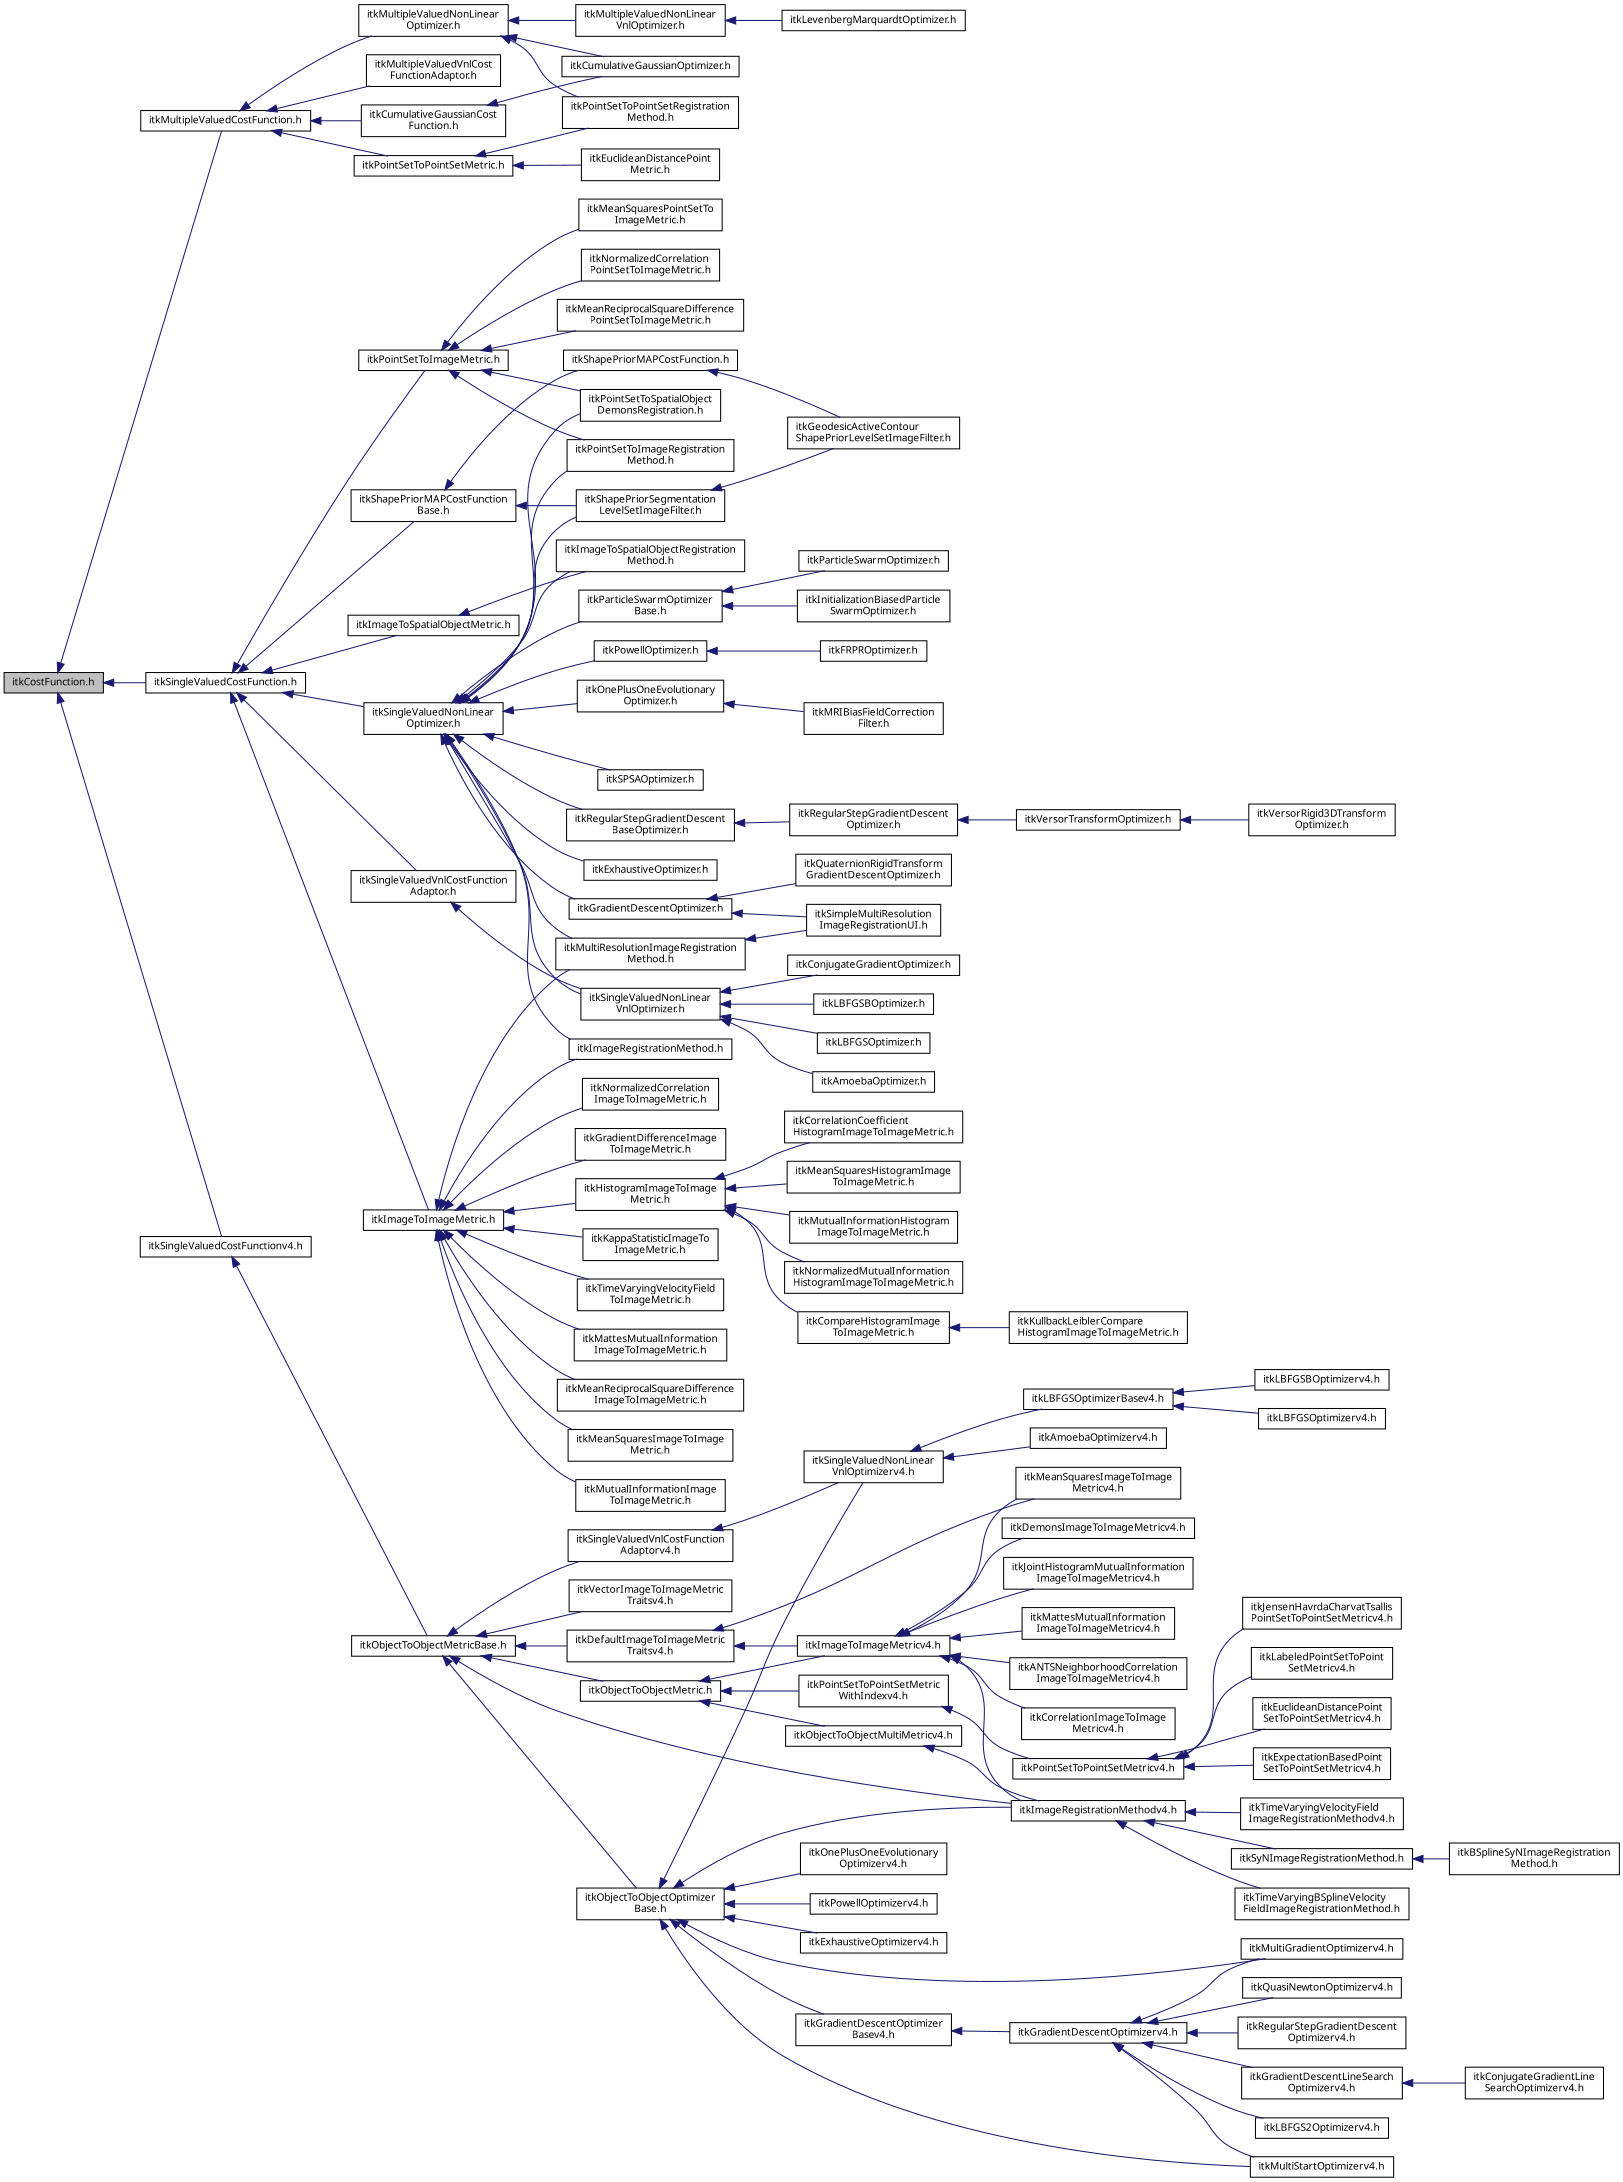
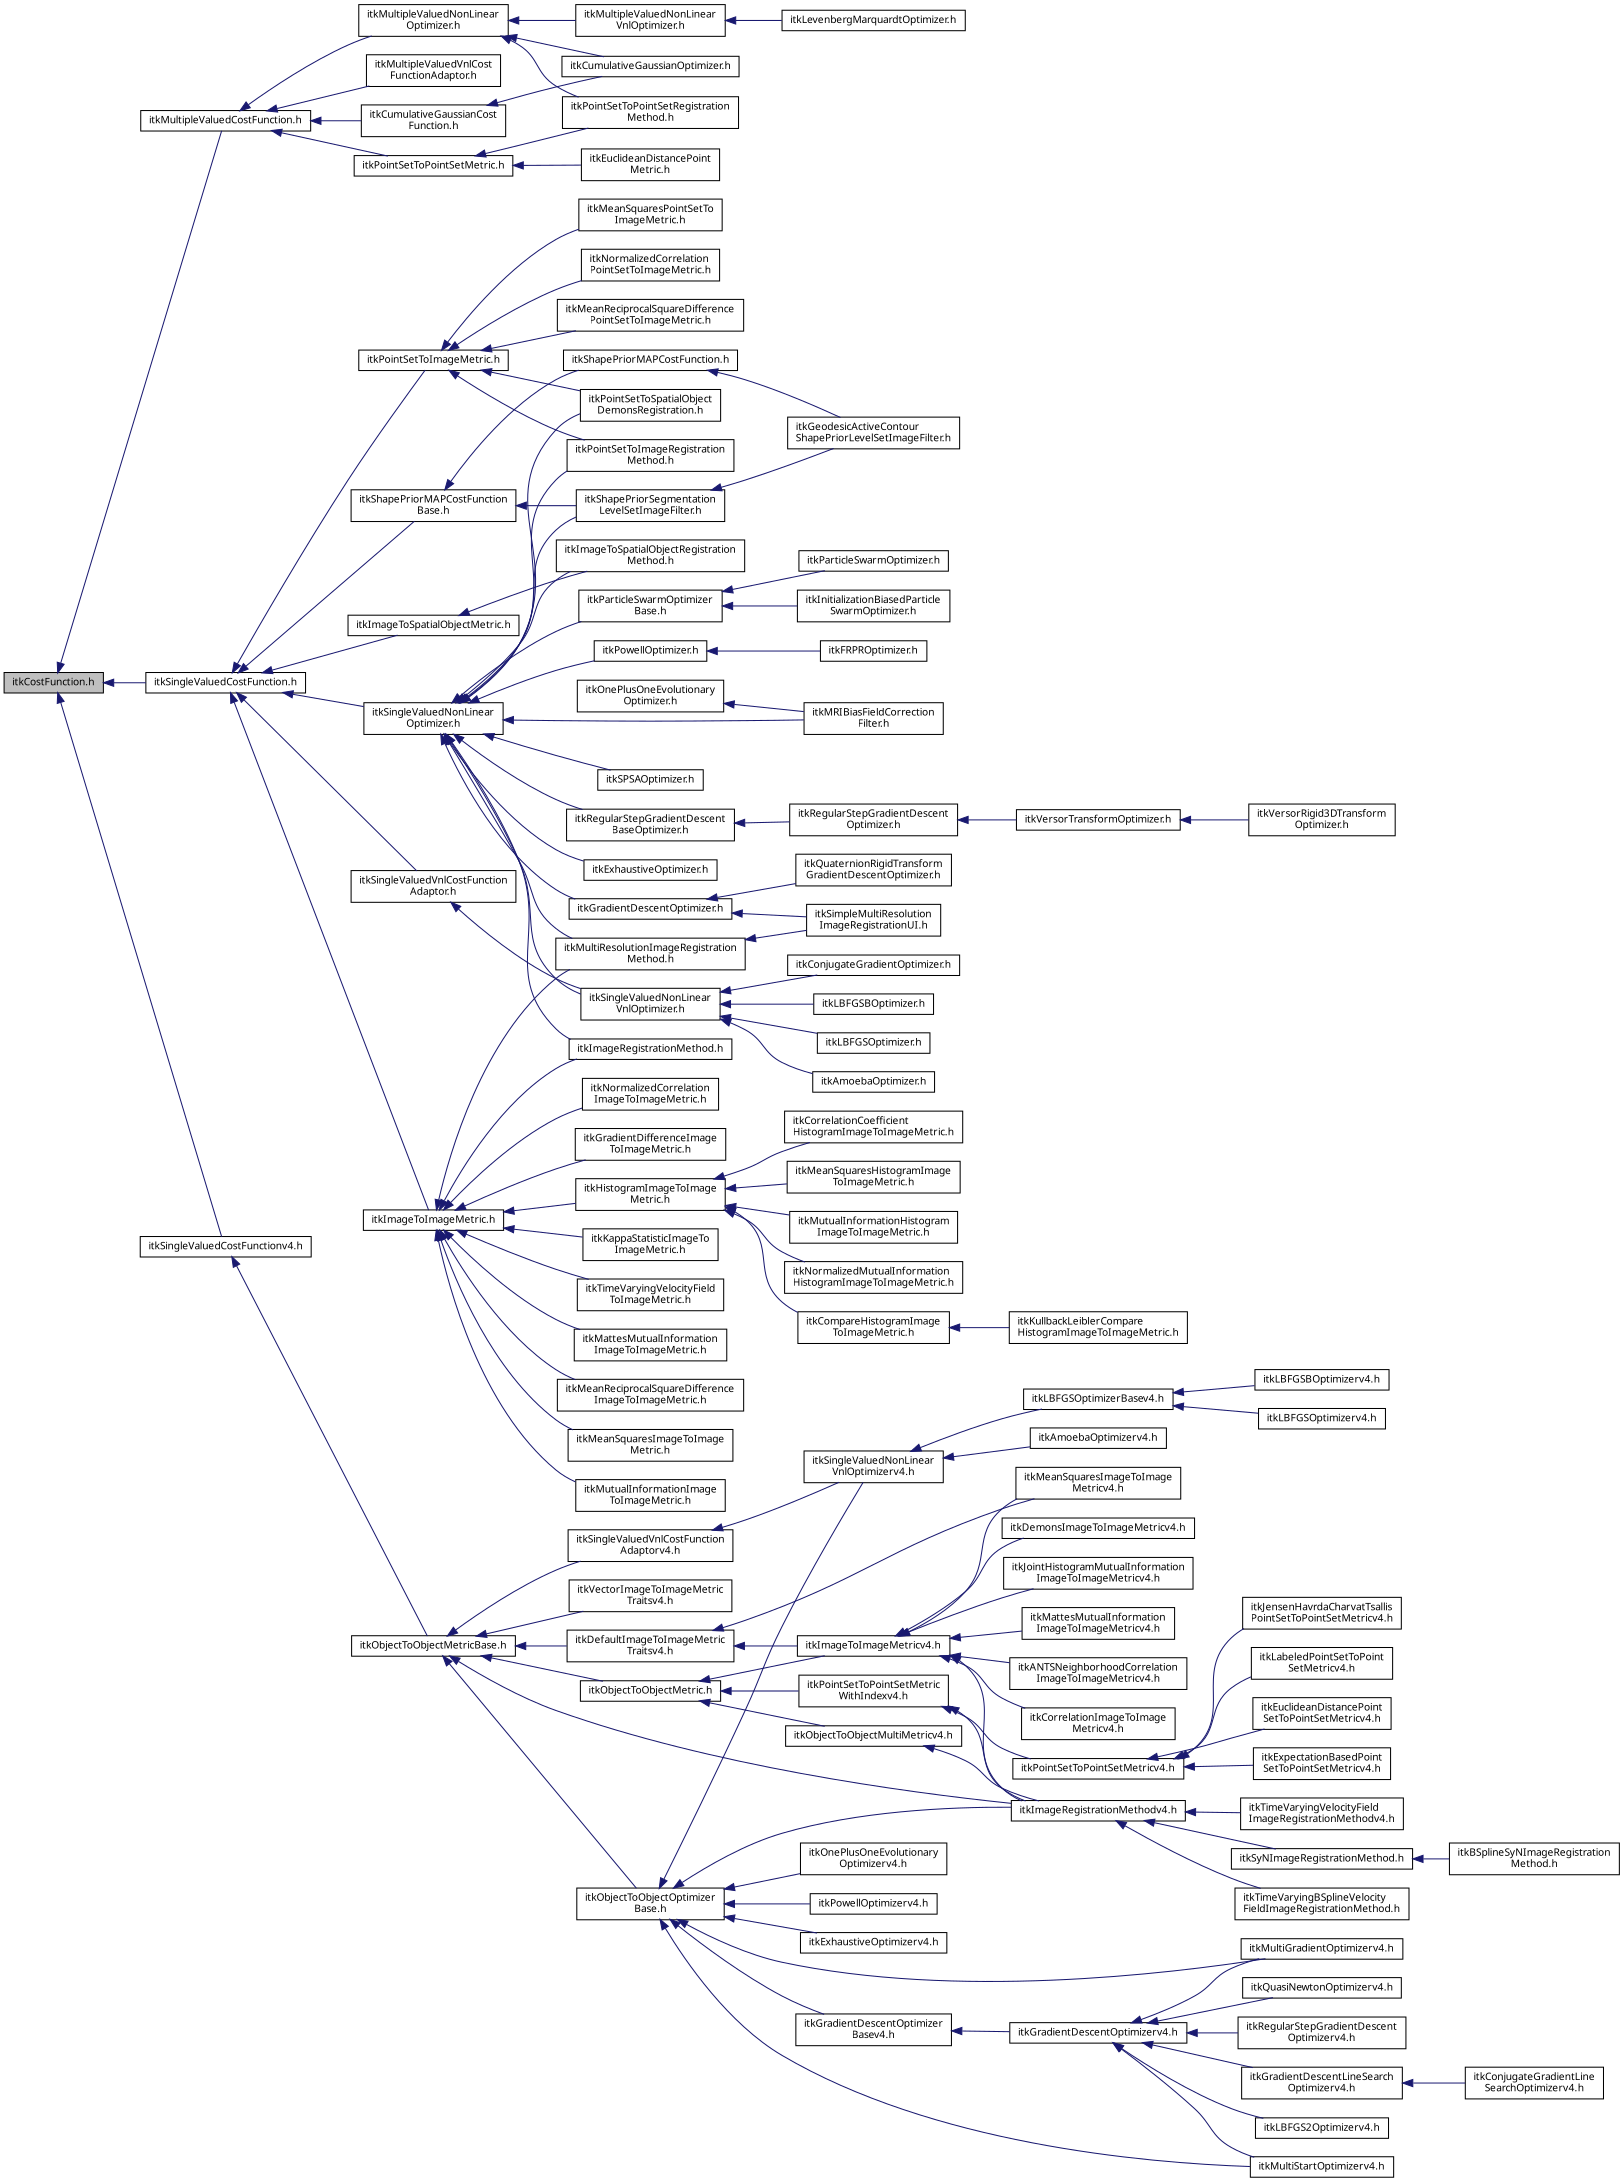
edge "itkOnePlusOneEvolutionary Optimizer.h" -> "itkSingleValuedNonLinear Optimizer.h": now "itkMRIBiasFieldCorrection Filter.h" -> "itkSingleValuedNonLinear Optimizer.h"
edge "itkImageRegistrationMethodv4.h" -> "itkPointSetToPointSetMetric WithIndexv4.h": added
